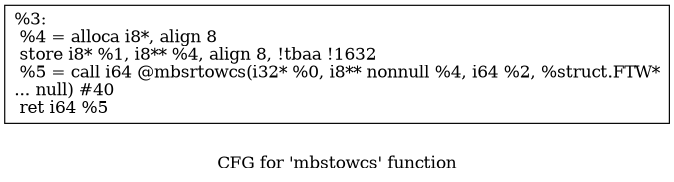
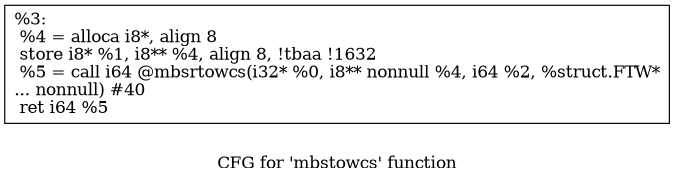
node "%3:": text "... null) #40" -> "... nonnull) #40"
